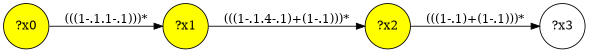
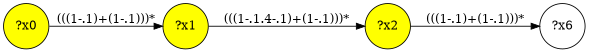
edge "?x0" -> "?x1": label "(((1-.1.1-.1)))*" -> "(((1-.1)+(1-.1)))*"
node "?x3": label "?x3" -> "?x6"
